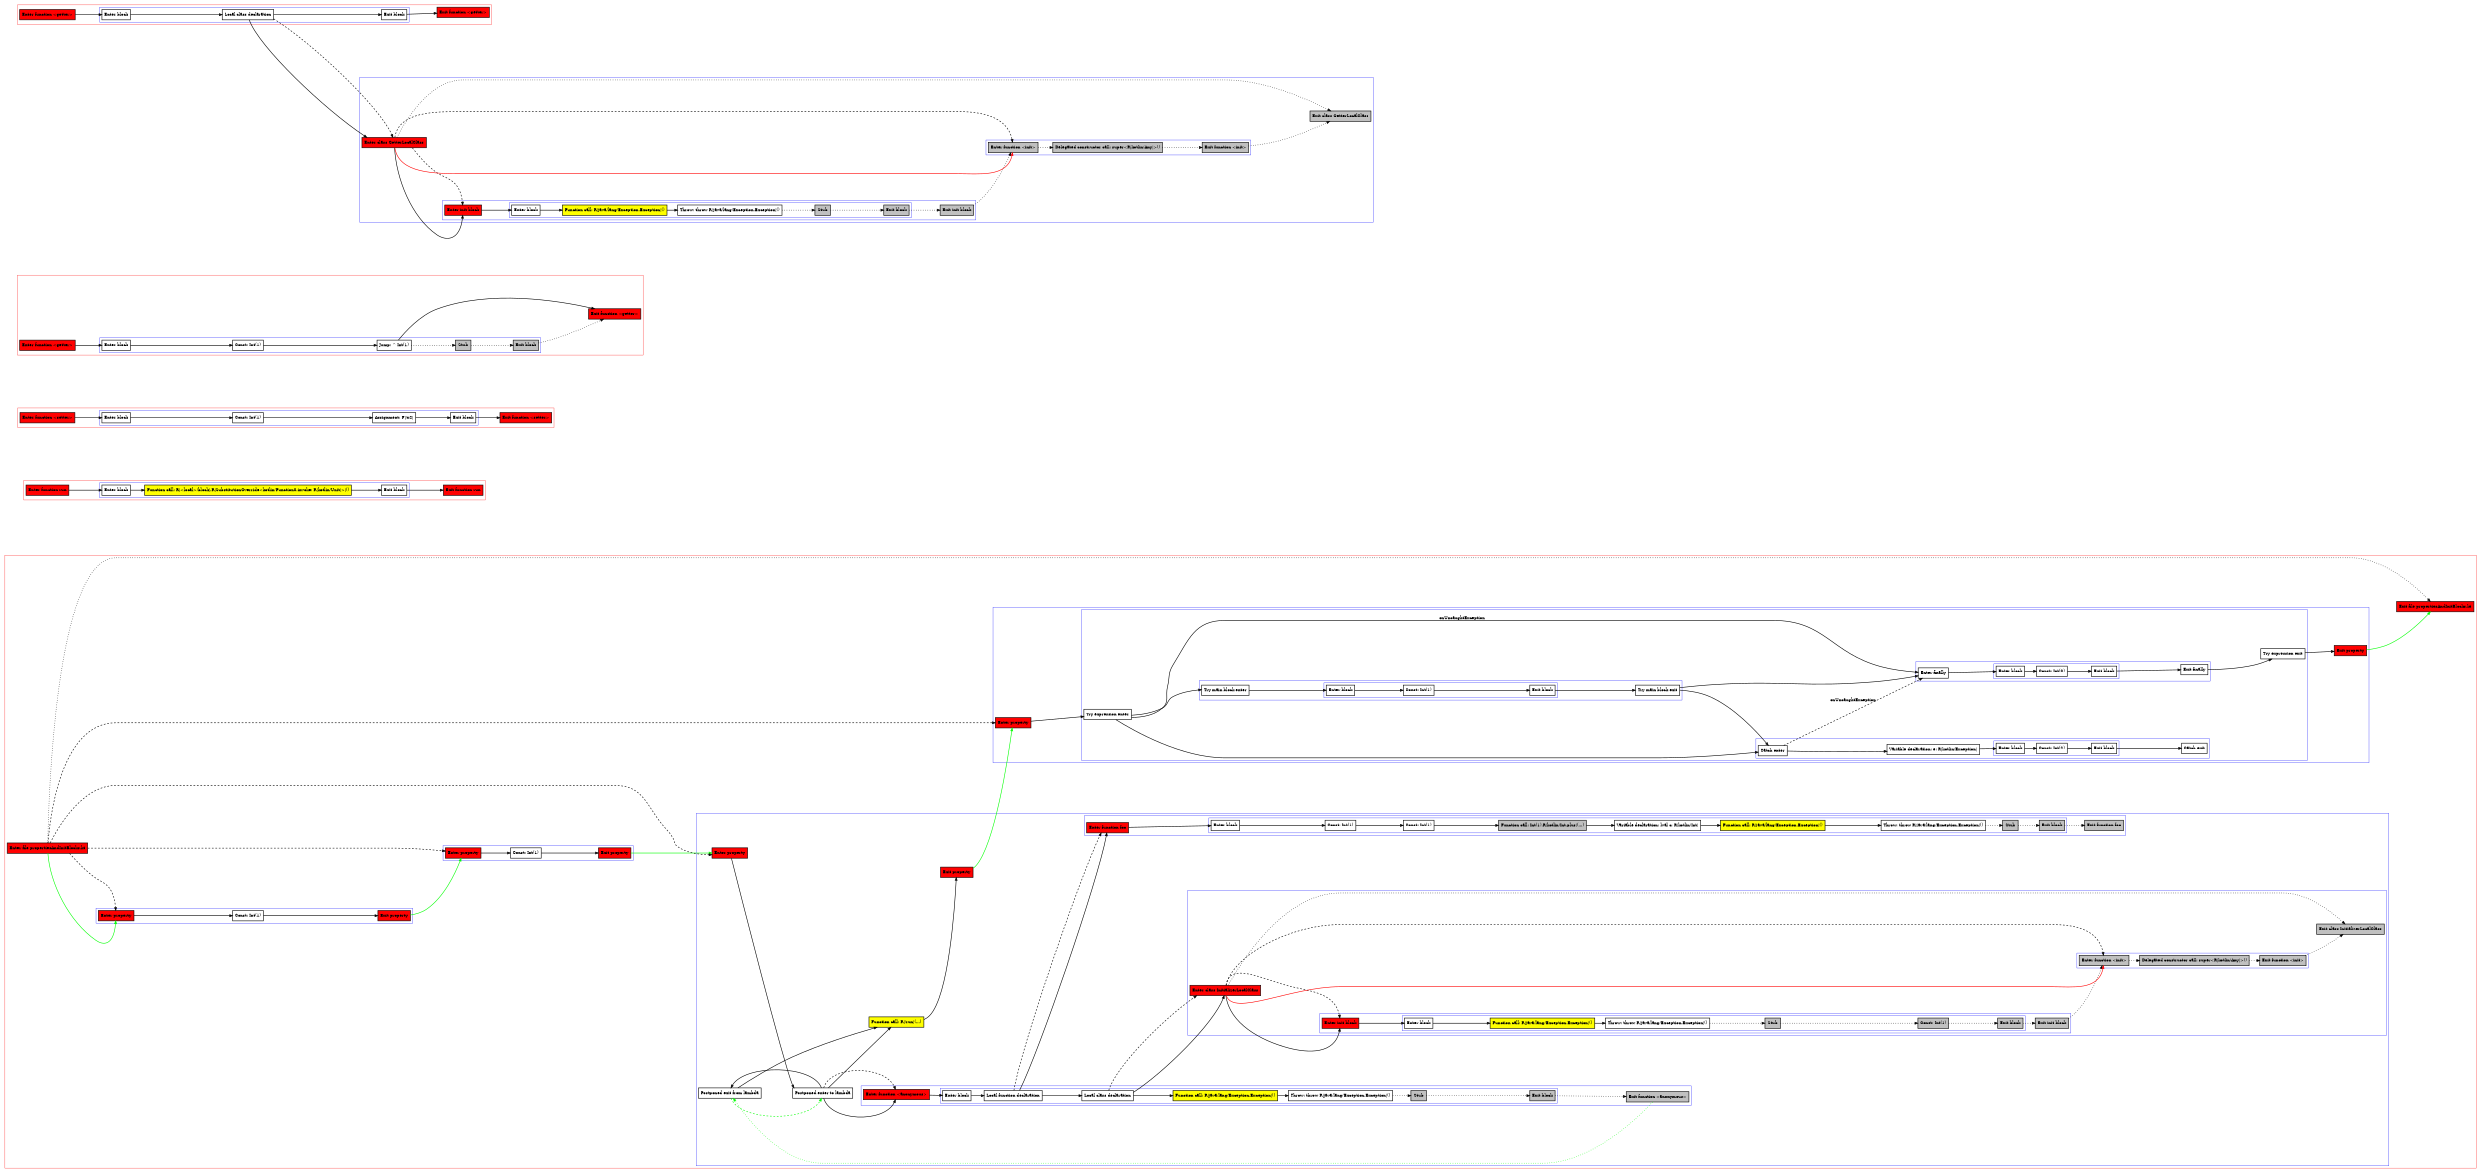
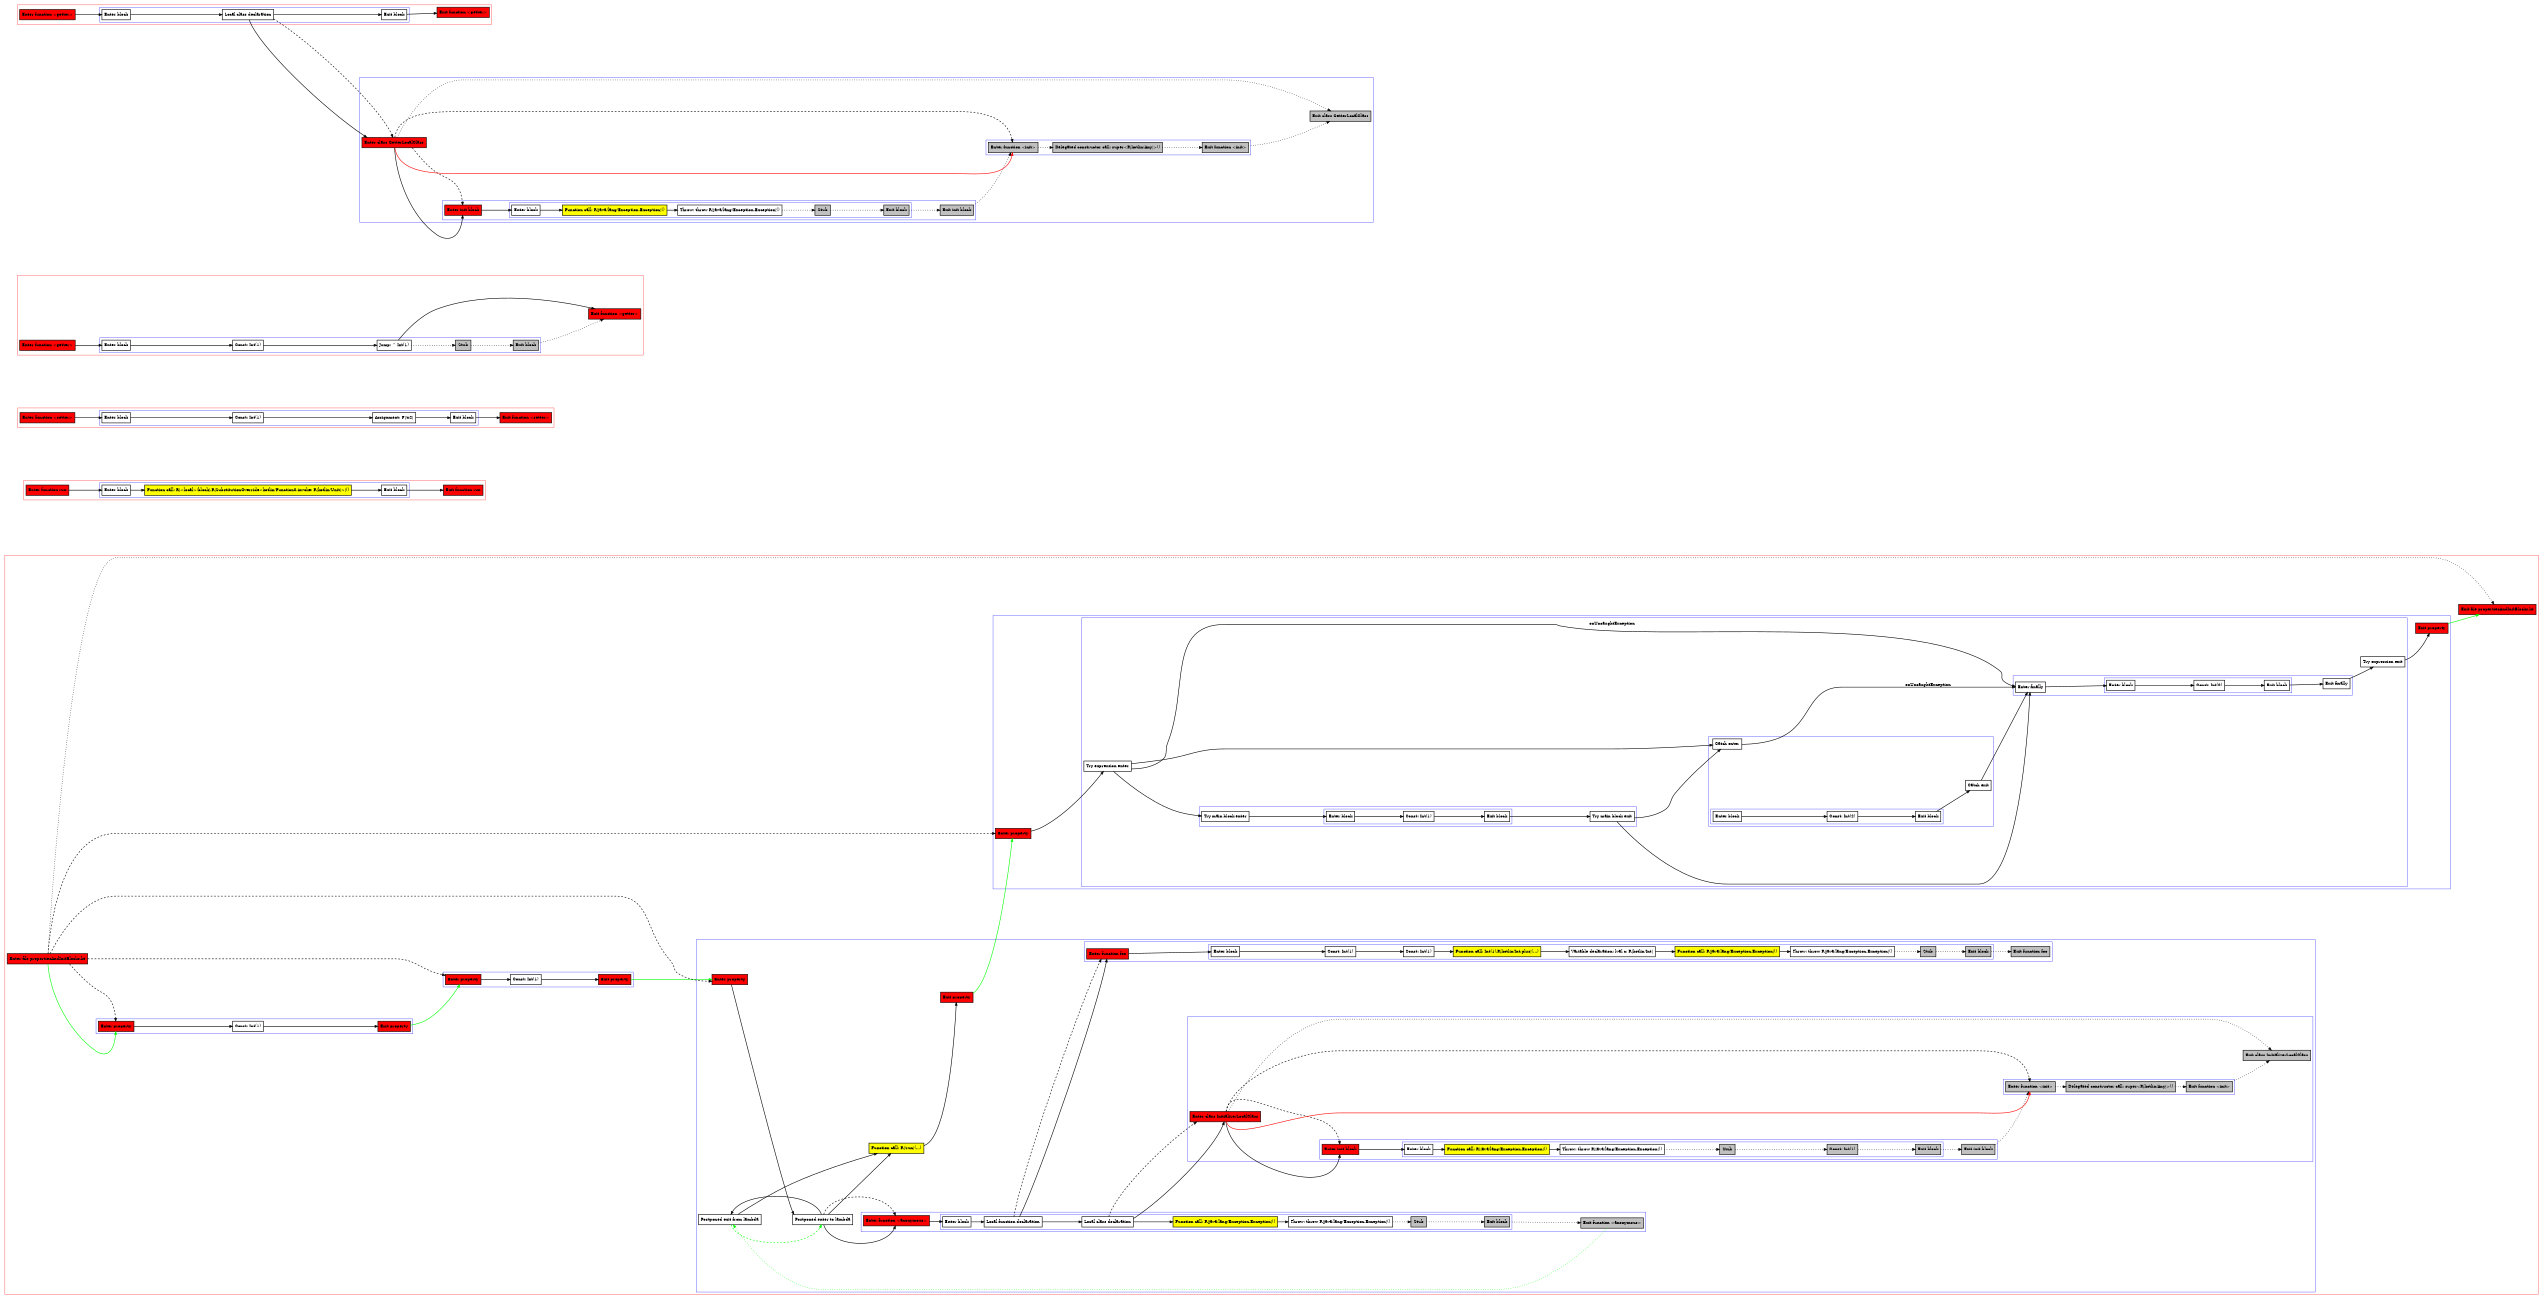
edge "Catch enter" -> "Enter finally": style dashed -> solid
edge "Catch exit" -> "Enter finally": added
node "Variable declaration: e: R|kotlin/Exception|": removed
node "Function call: Int(1).R|kotlin/Int.plus|(...)": fillcolor gray -> yellow
